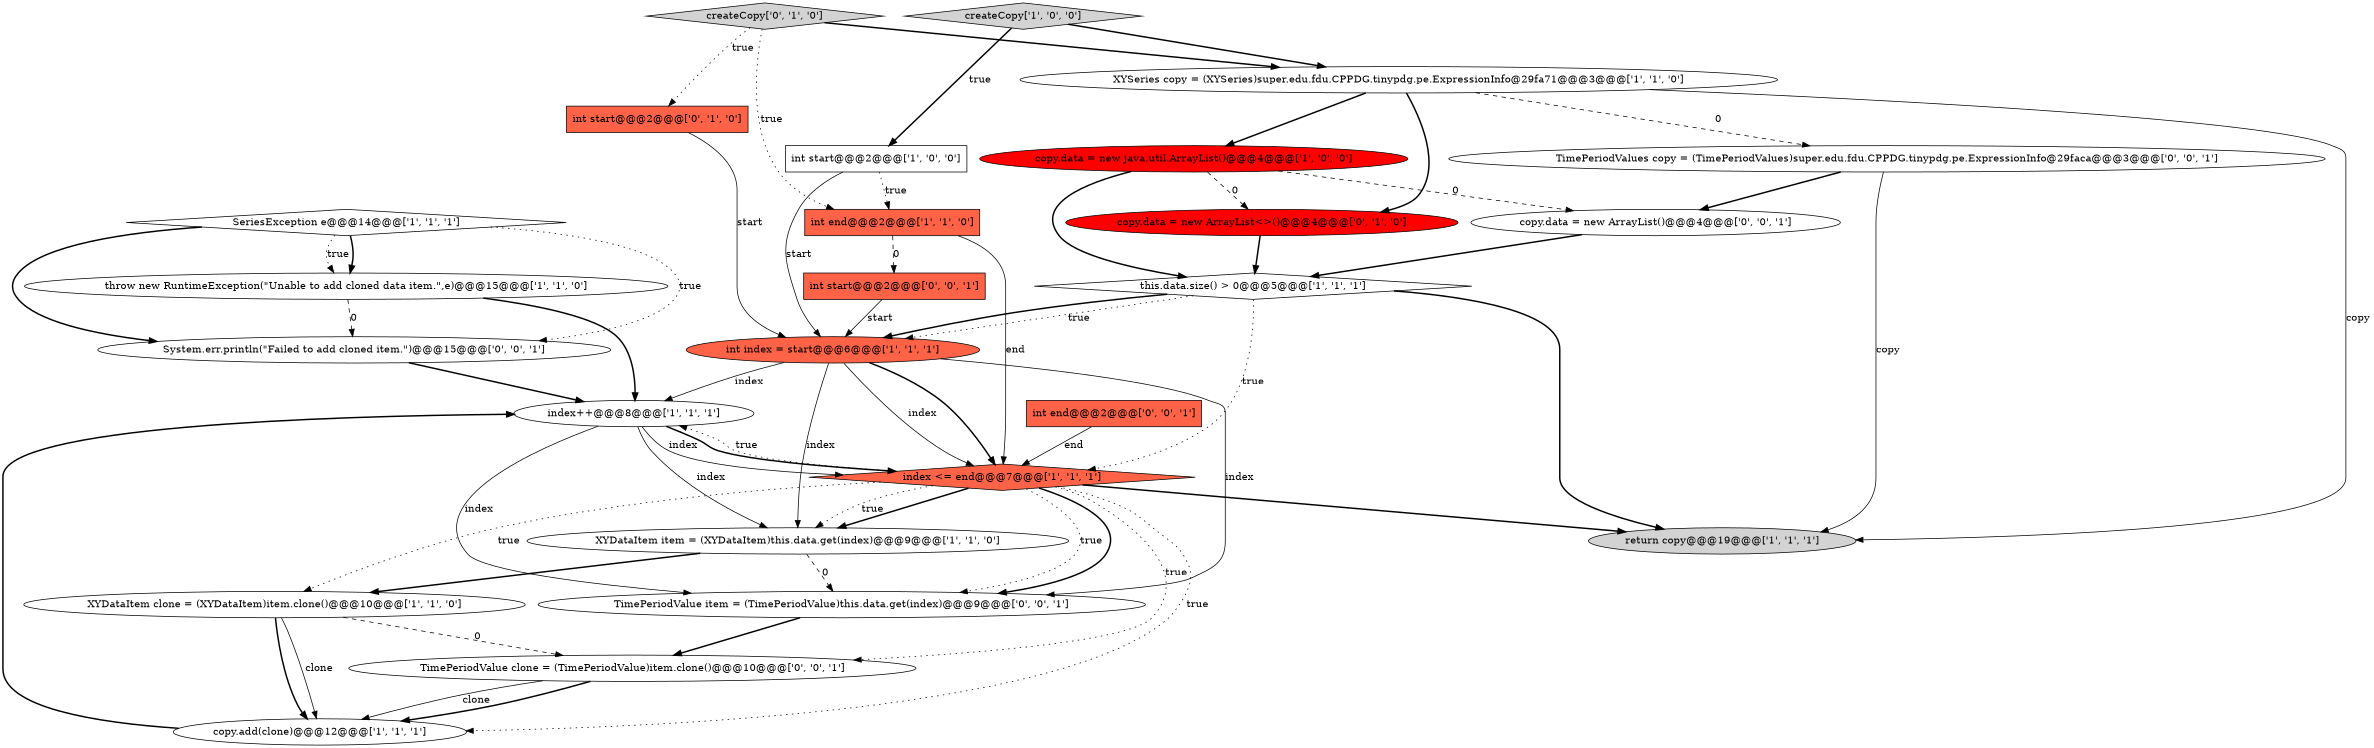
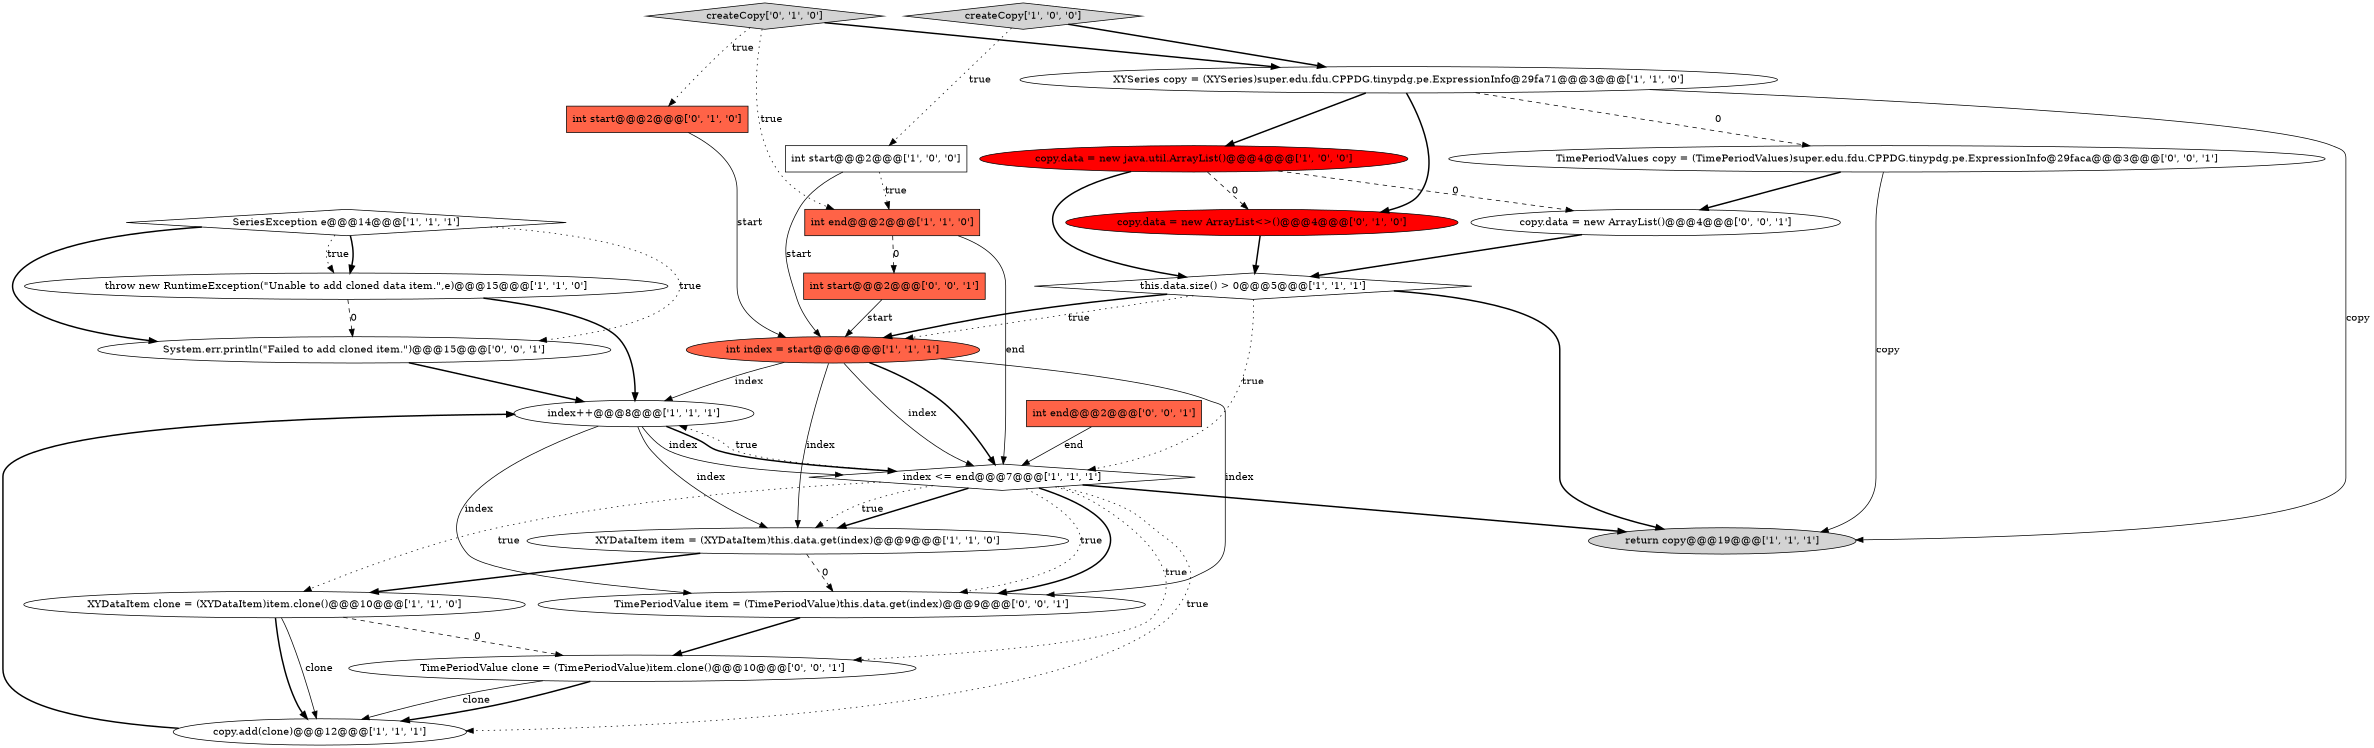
edge "createCopy['1', '0', '0']" -> "int start@@@2@@@['1', '0', '0']": style bold -> dotted
node "index <= end@@@7@@@['1', '1', '1']": fillcolor tomato -> white
